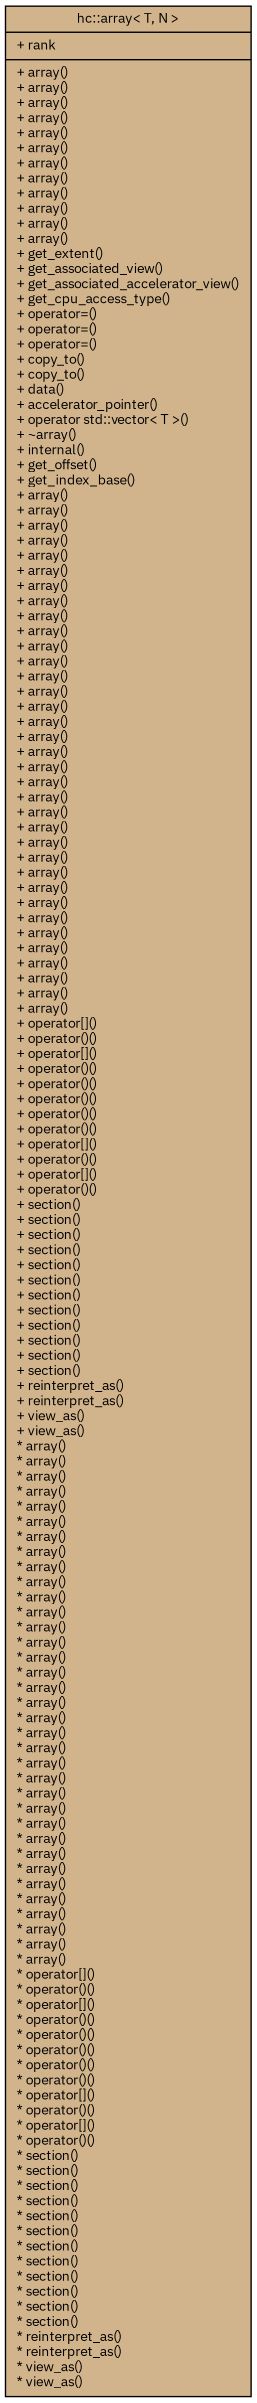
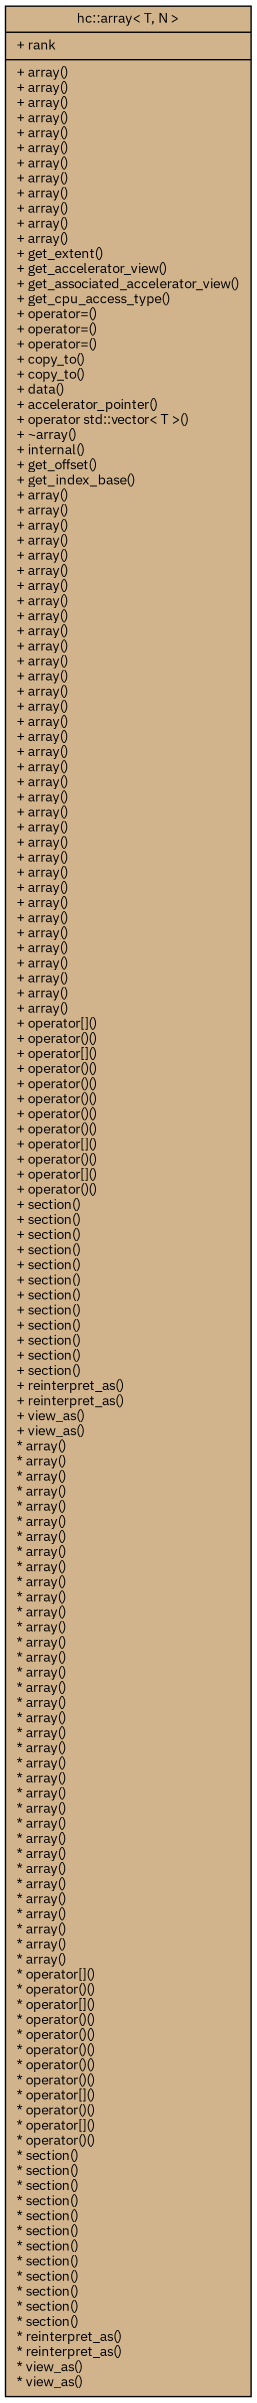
node "hc::array< T, N >": text "+ get_associated_view()" -> "+ get_accelerator_view()"
